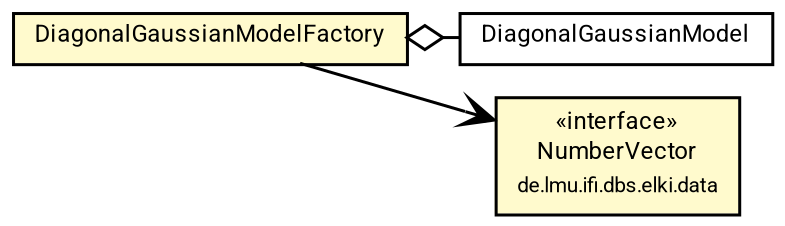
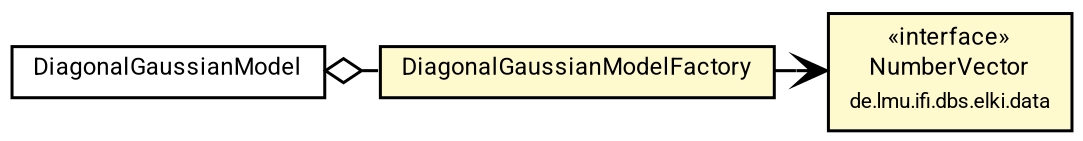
edge "DiagonalGaussianModel" -> "DiagonalGaussianModelFactory": reversed
